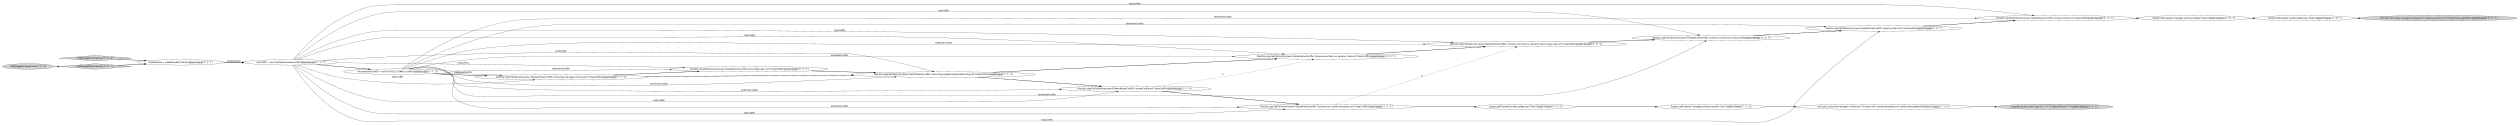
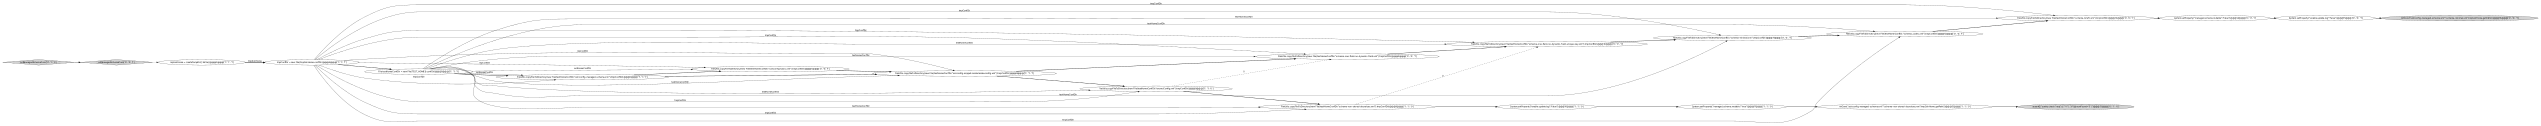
node "initManagedSchemaCore['1', '0', '0']": removed
edge "initManagedSchemaCore['0', '0', '1']" -> "tmpSolrHome = createTempDir().toFile()@@@3@@@['1', '1', '1']": style bold -> dashed
node "initManagedSchemaCore['0', '1', '0']": shape ellipse -> diamond
